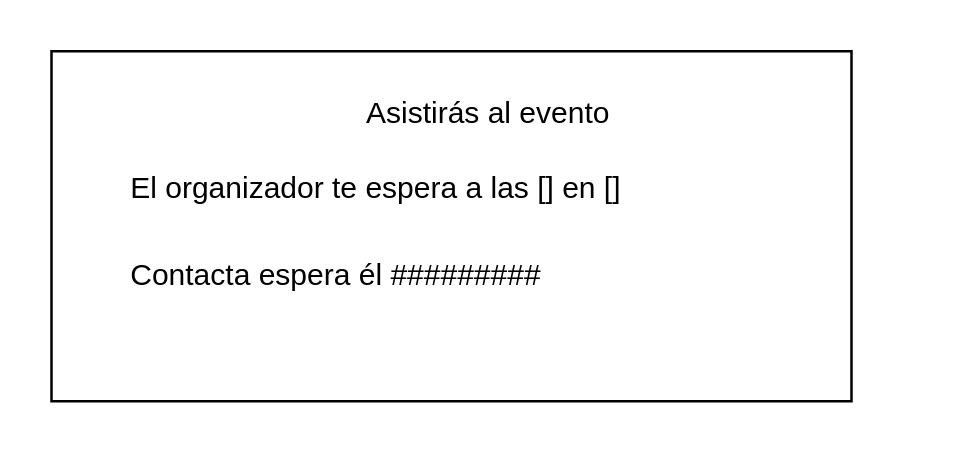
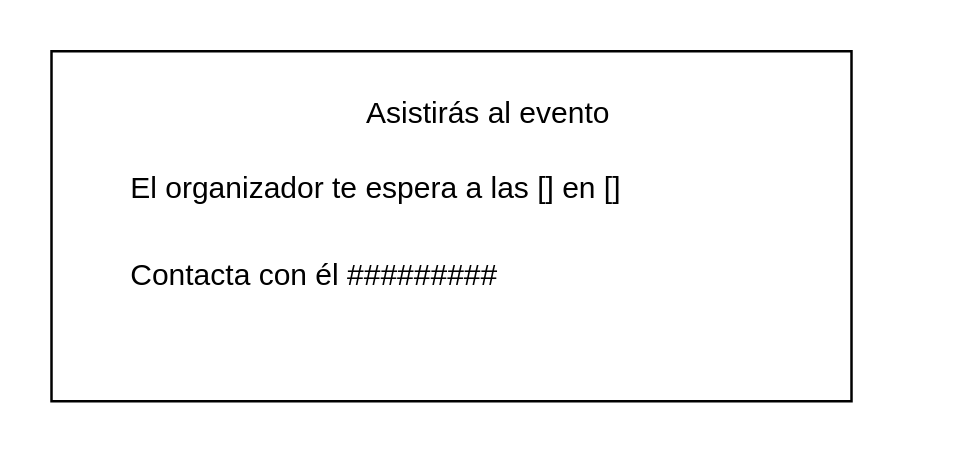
node "Contacta espera él #########": label "Contacta espera él #########" -> "Contacta con él #########"
